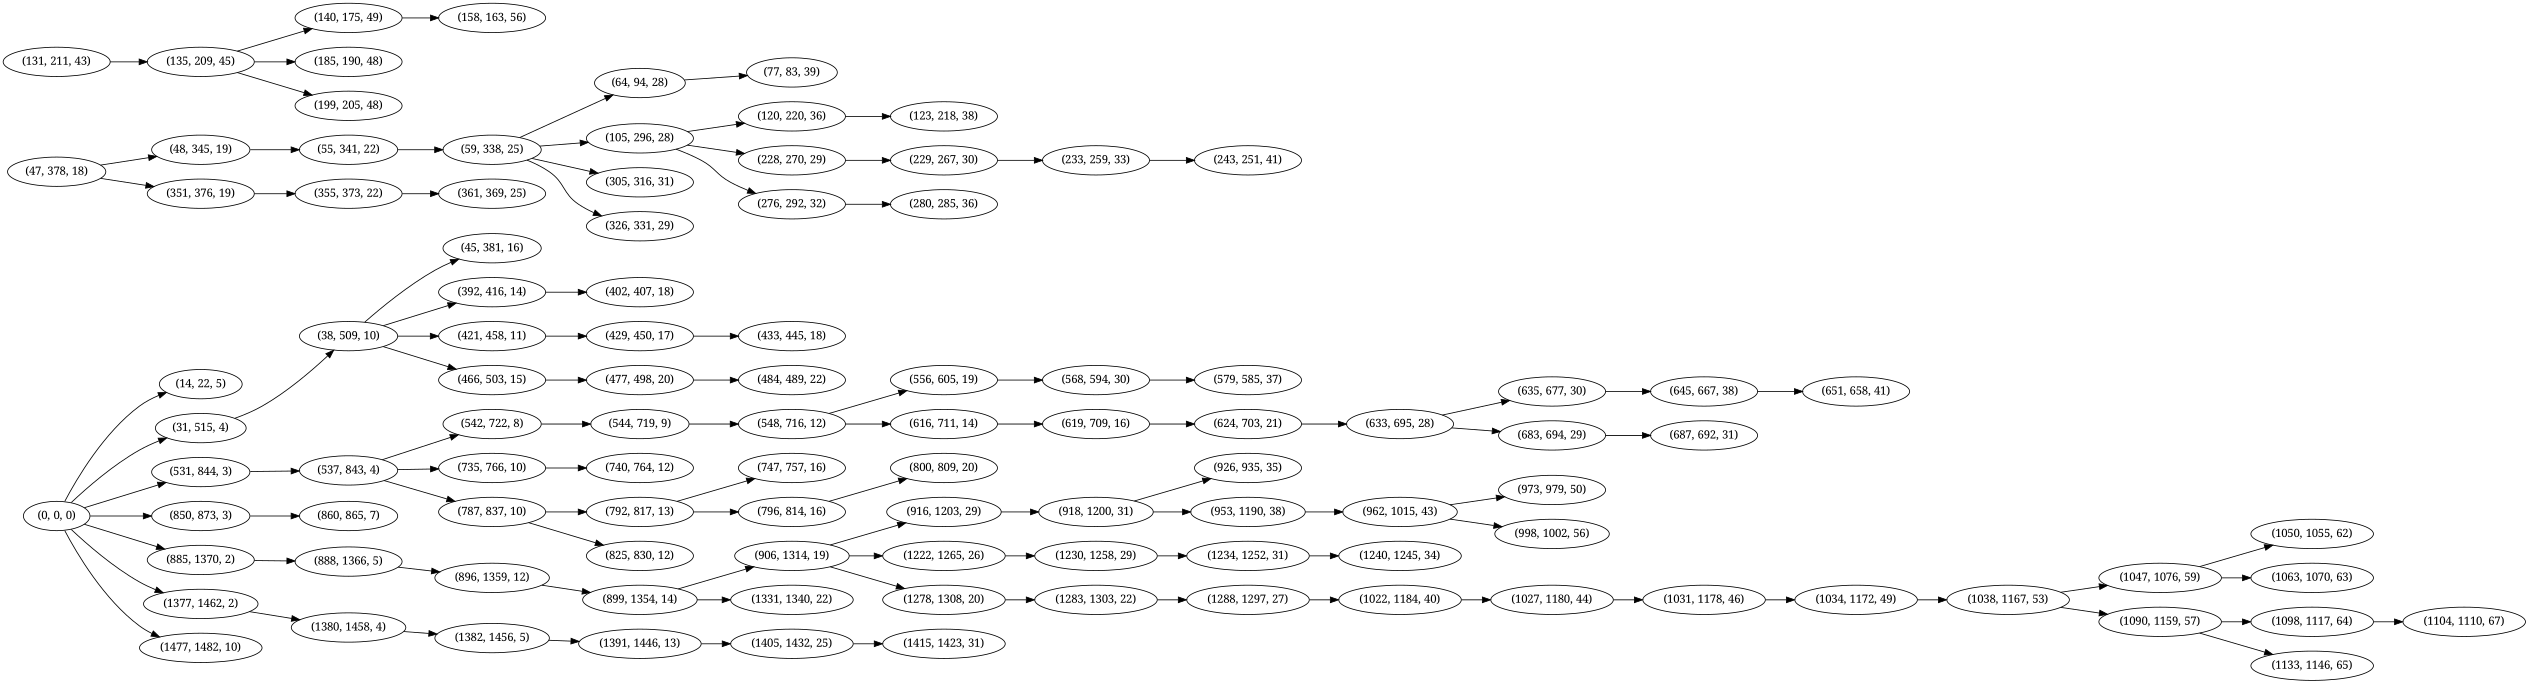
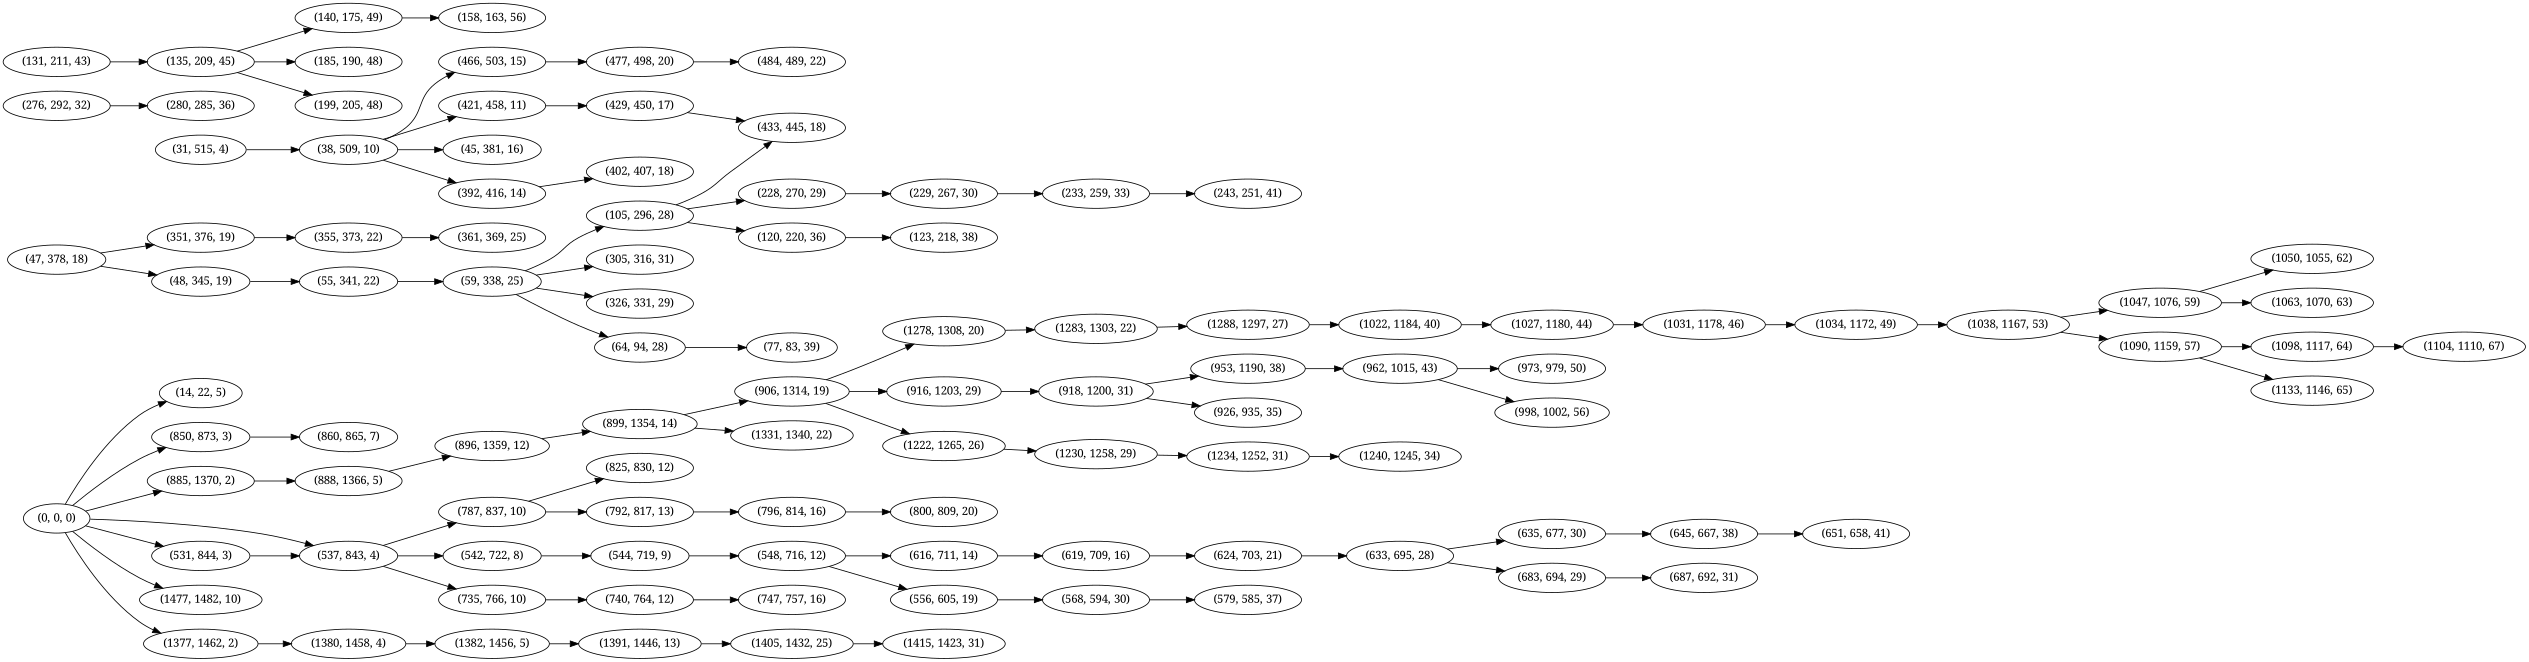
edge "(105, 296, 28)" -> "(276, 292, 32)": now "(105, 296, 28)" -> "(433, 445, 18)"
edge "(0, 0, 0)" -> "(31, 515, 4)": now "(0, 0, 0)" -> "(537, 843, 4)"
edge "(792, 817, 13)" -> "(747, 757, 16)": now "(740, 764, 12)" -> "(747, 757, 16)"
